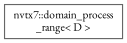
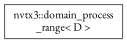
node "nvtx7::domain_process _range< D >": label "nvtx7::domain_process _range< D >" -> "nvtx3::domain_process _range< D >"
